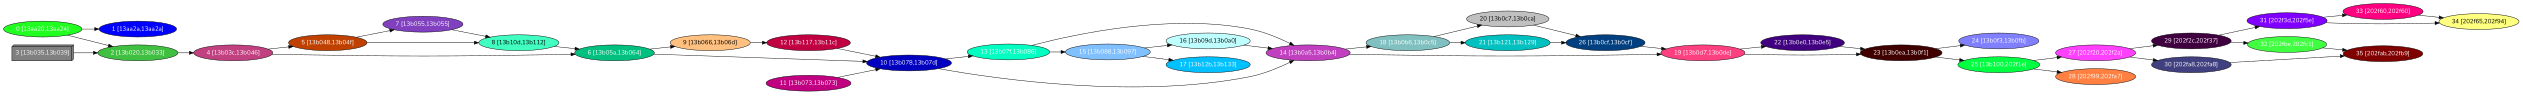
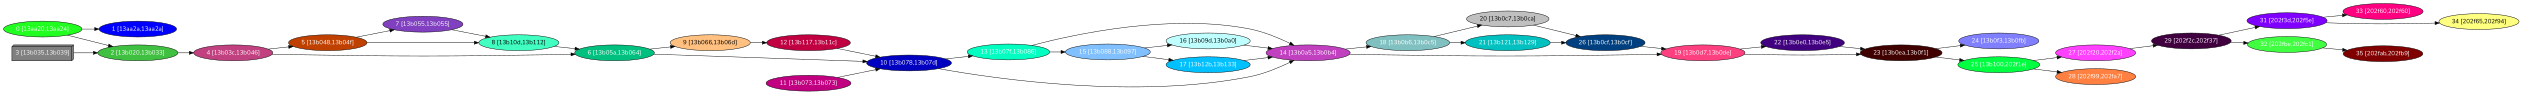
edge "33 [202f60,202f60]" -> "34 [202f65,202f94]": removed
edge "17 [13b12b,13b133]" -> "14 [13b0a5,13b0b4]": added
node "30 [202fa8,202fa8]": removed
